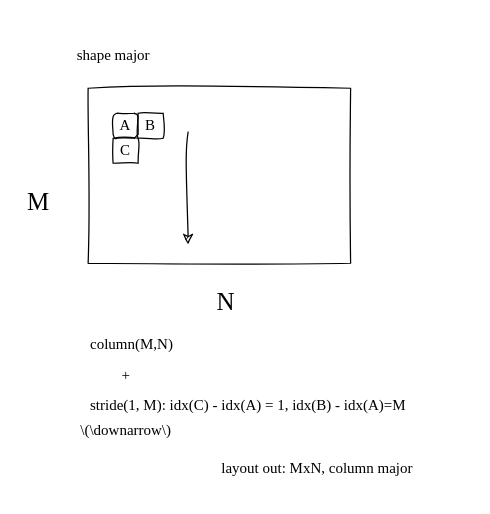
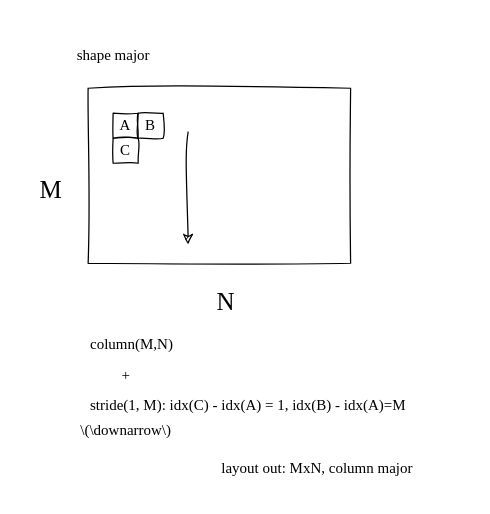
node "A": shape rounded rectangle -> rectangle
node "M": moved (38, 201) -> (51, 188)
